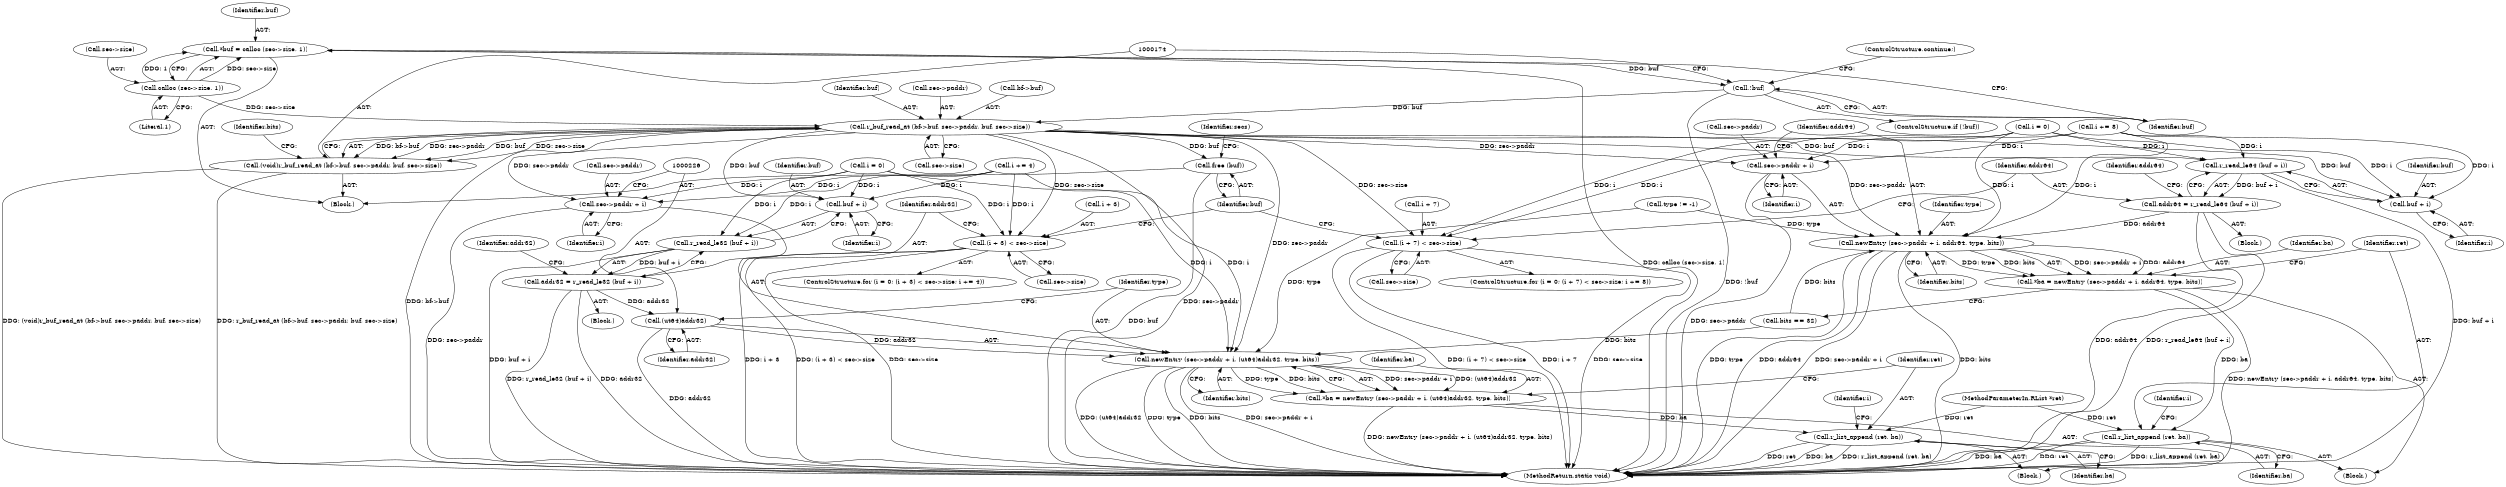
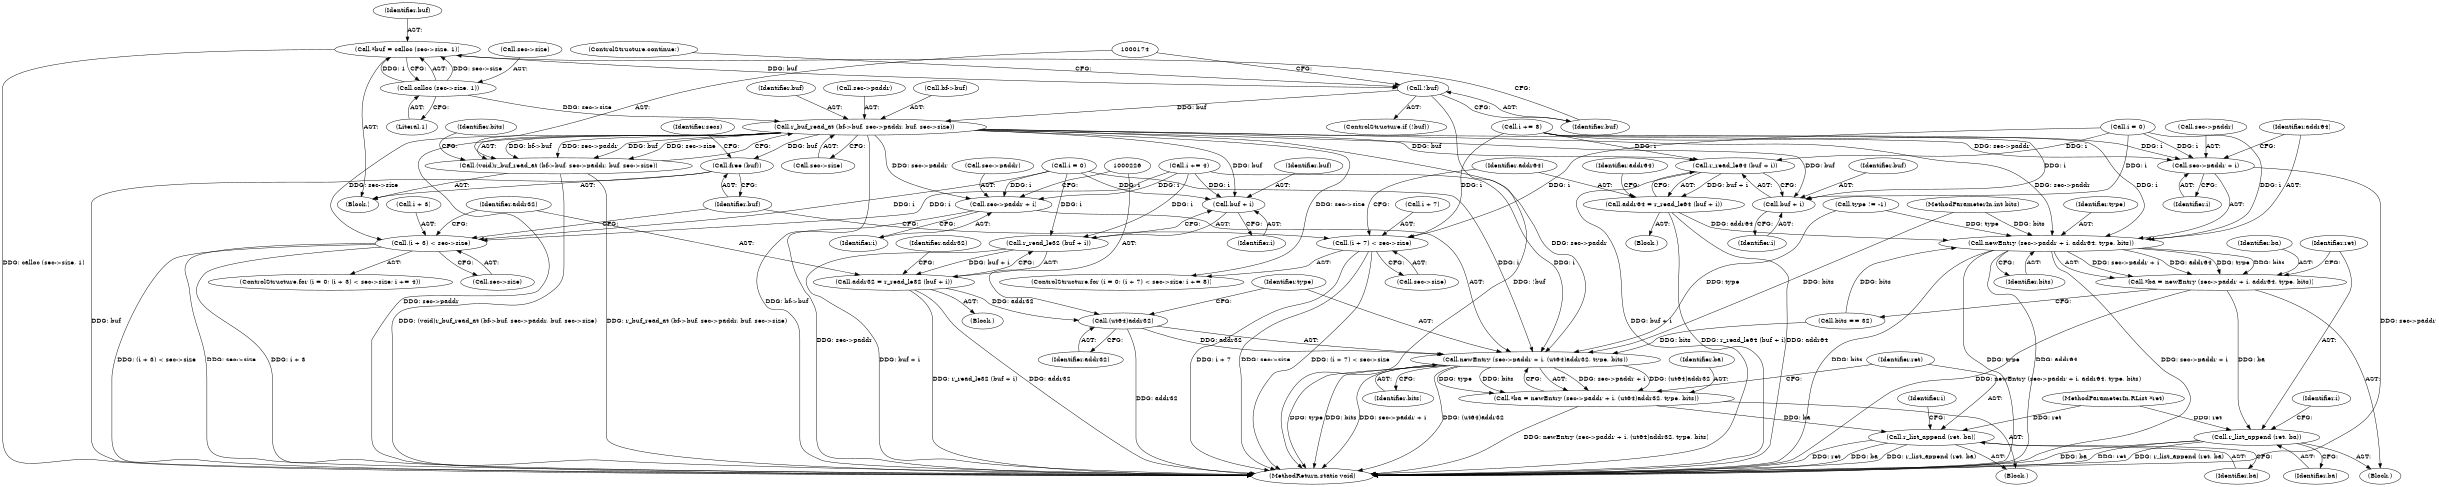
edge "(Call,r_buf_read_at (bf->buf, sec->paddr, buf, sec->size))" -> "(Call,(i + 7) < sec->size)": now "(Call,r_buf_read_at (bf->buf, sec->paddr, buf, sec->size))" -> "(ControlStructure,for (i = 0; (i + 7) < sec->size; i += 8))"
node "(MethodParameterIn,int bits)": added
